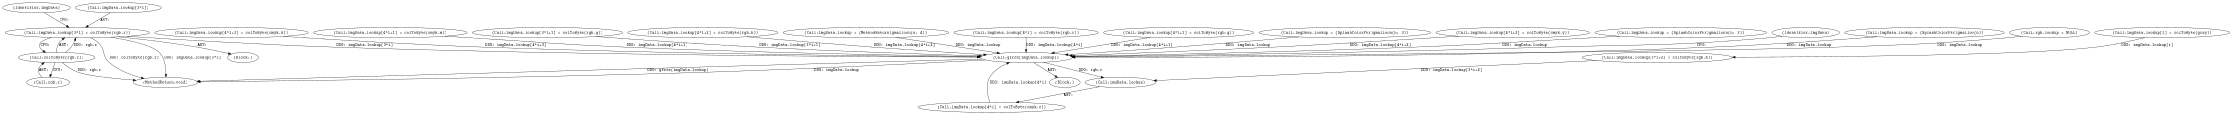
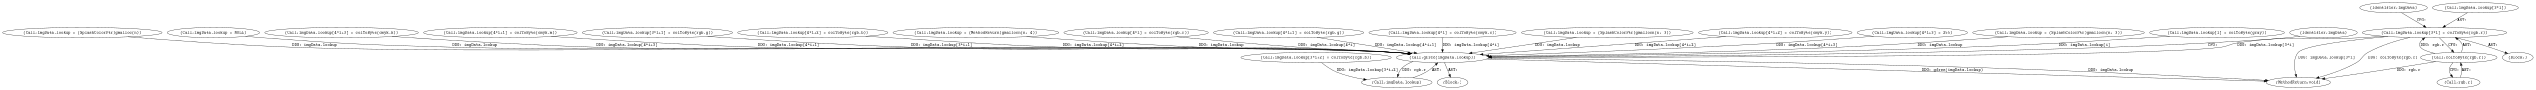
node "(Call,imgData.lookup[4*i+3] = 255)": added
node "(Call,rgb.lookup = NULL)": label "(Call,rgb.lookup = NULL)" -> "(Call,imgData.lookup = NULL)"
edge "(Call,imgData.lookup[i] = colToByte(gray))" -> "(Call,imgData.lookup[3*i+2] = colToByte(rgb.b))": now "(Call,imgData.lookup[i] = colToByte(gray))" -> "(Call,gfree(imgData.lookup))"
edge "(Call,imgData.lookup)" -> "(Call,imgData.lookup[4*i] = colToByte(cmyk.c))": now "(Call,imgData.lookup)" -> "(Call,gfree(imgData.lookup))"
